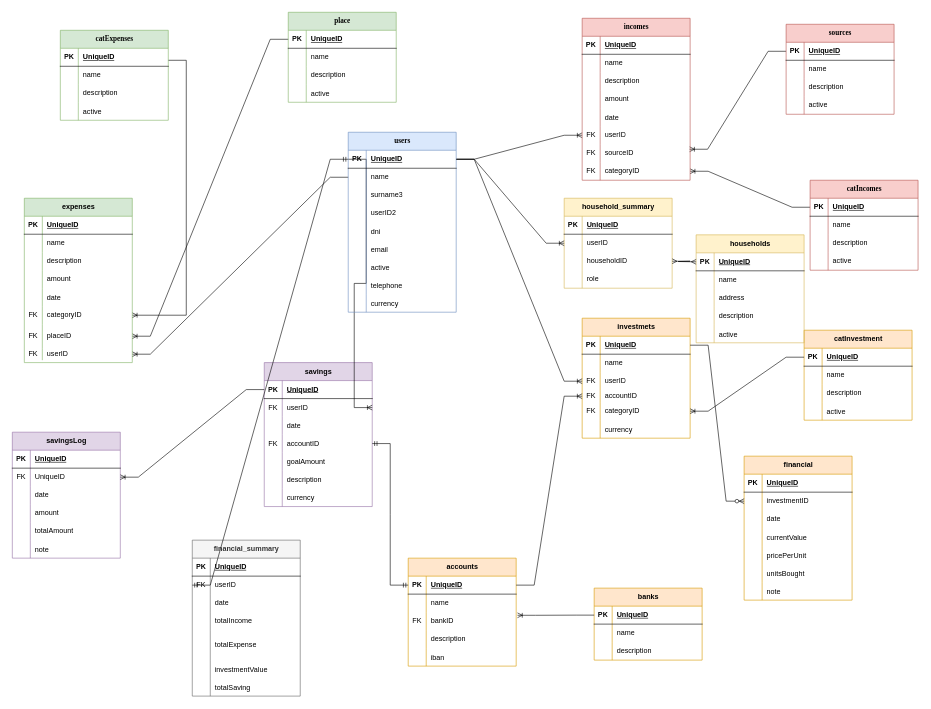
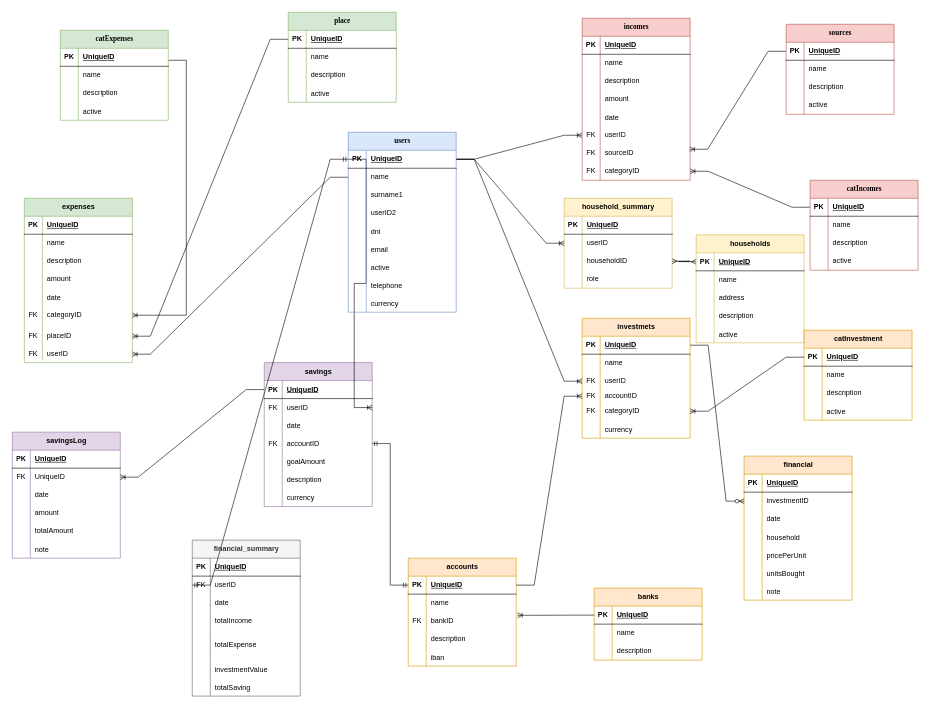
node "surname3": label "surname3" -> "surname1"
node "currentValue": label "currentValue" -> "household"
